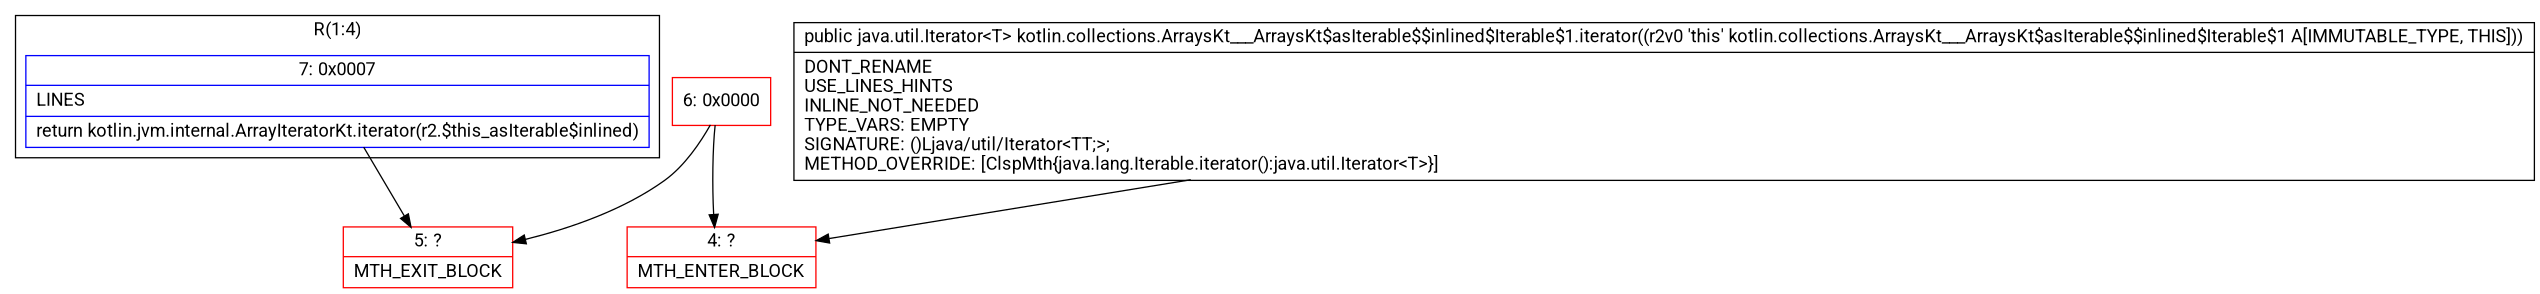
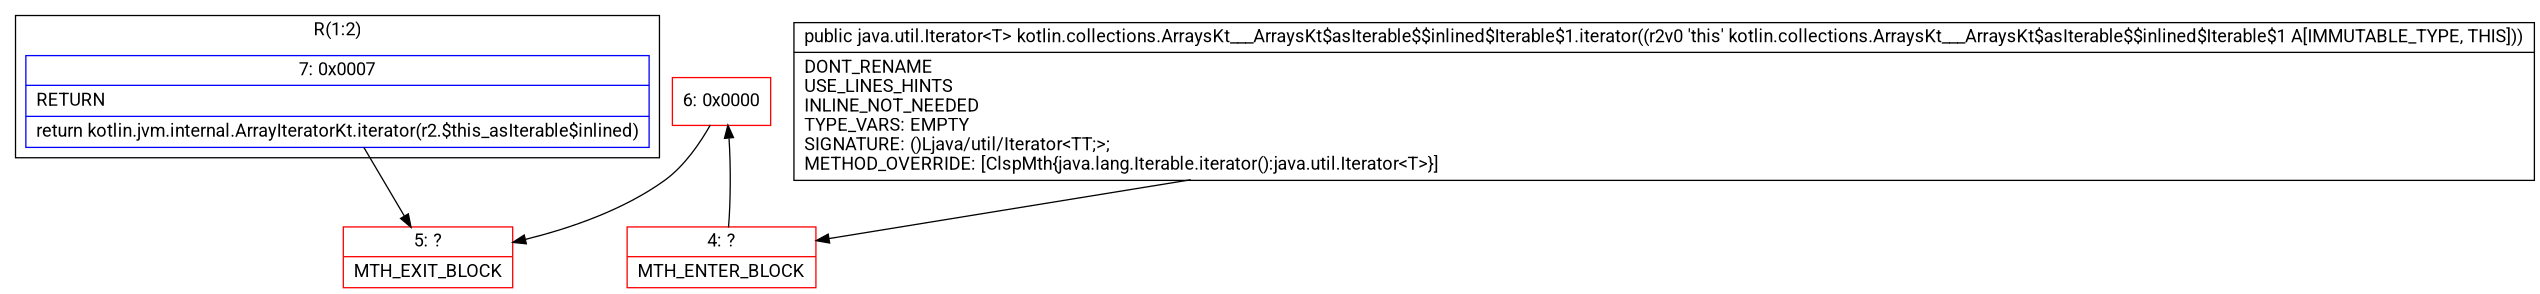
cluster "R(1:4)": label "R(1:4)" -> "R(1:2)"
node "7: 0x0007": text "LINES" -> "RETURN"
edge "6: 0x0000" -> "4: ?": reversed
